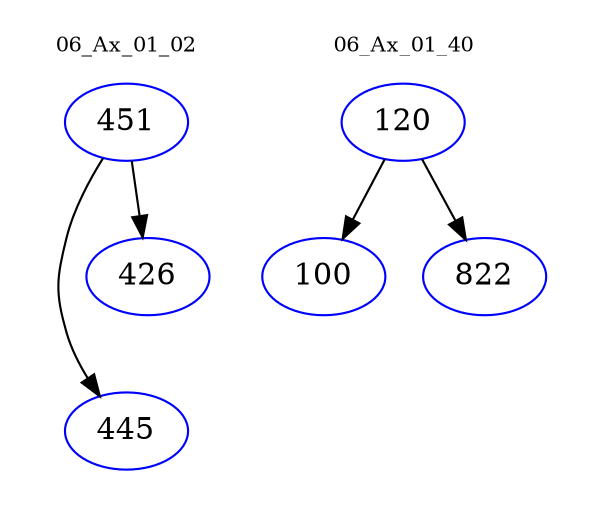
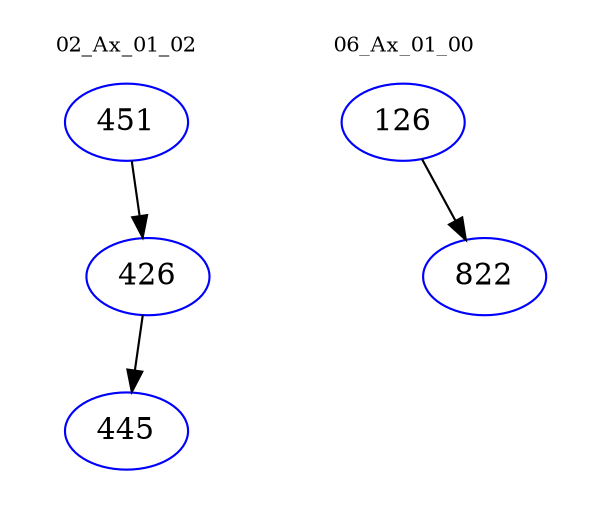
cluster "06_Ax_01_02": label "06_Ax_01_02" -> "02_Ax_01_02"
cluster "06_Ax_01_40": label "06_Ax_01_40" -> "06_Ax_01_00"
node "120": label "120" -> "126"
edge "451" -> "445": now "426" -> "445"
node "100": removed
